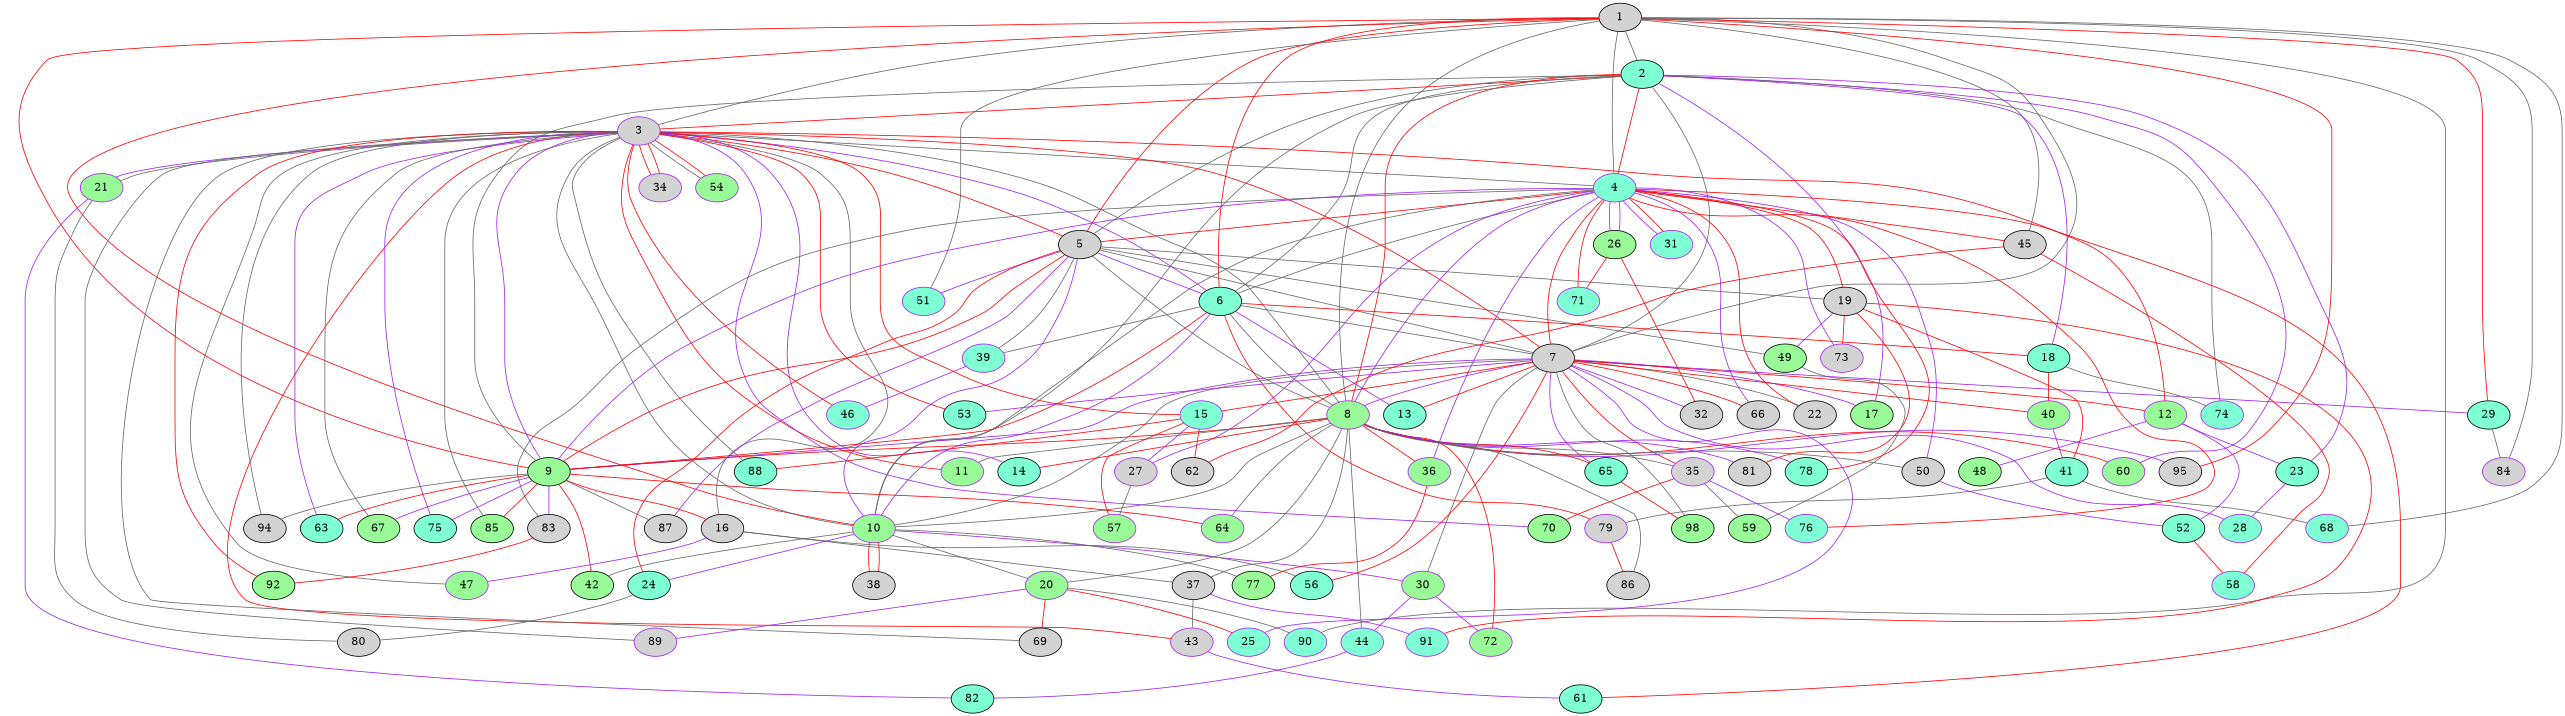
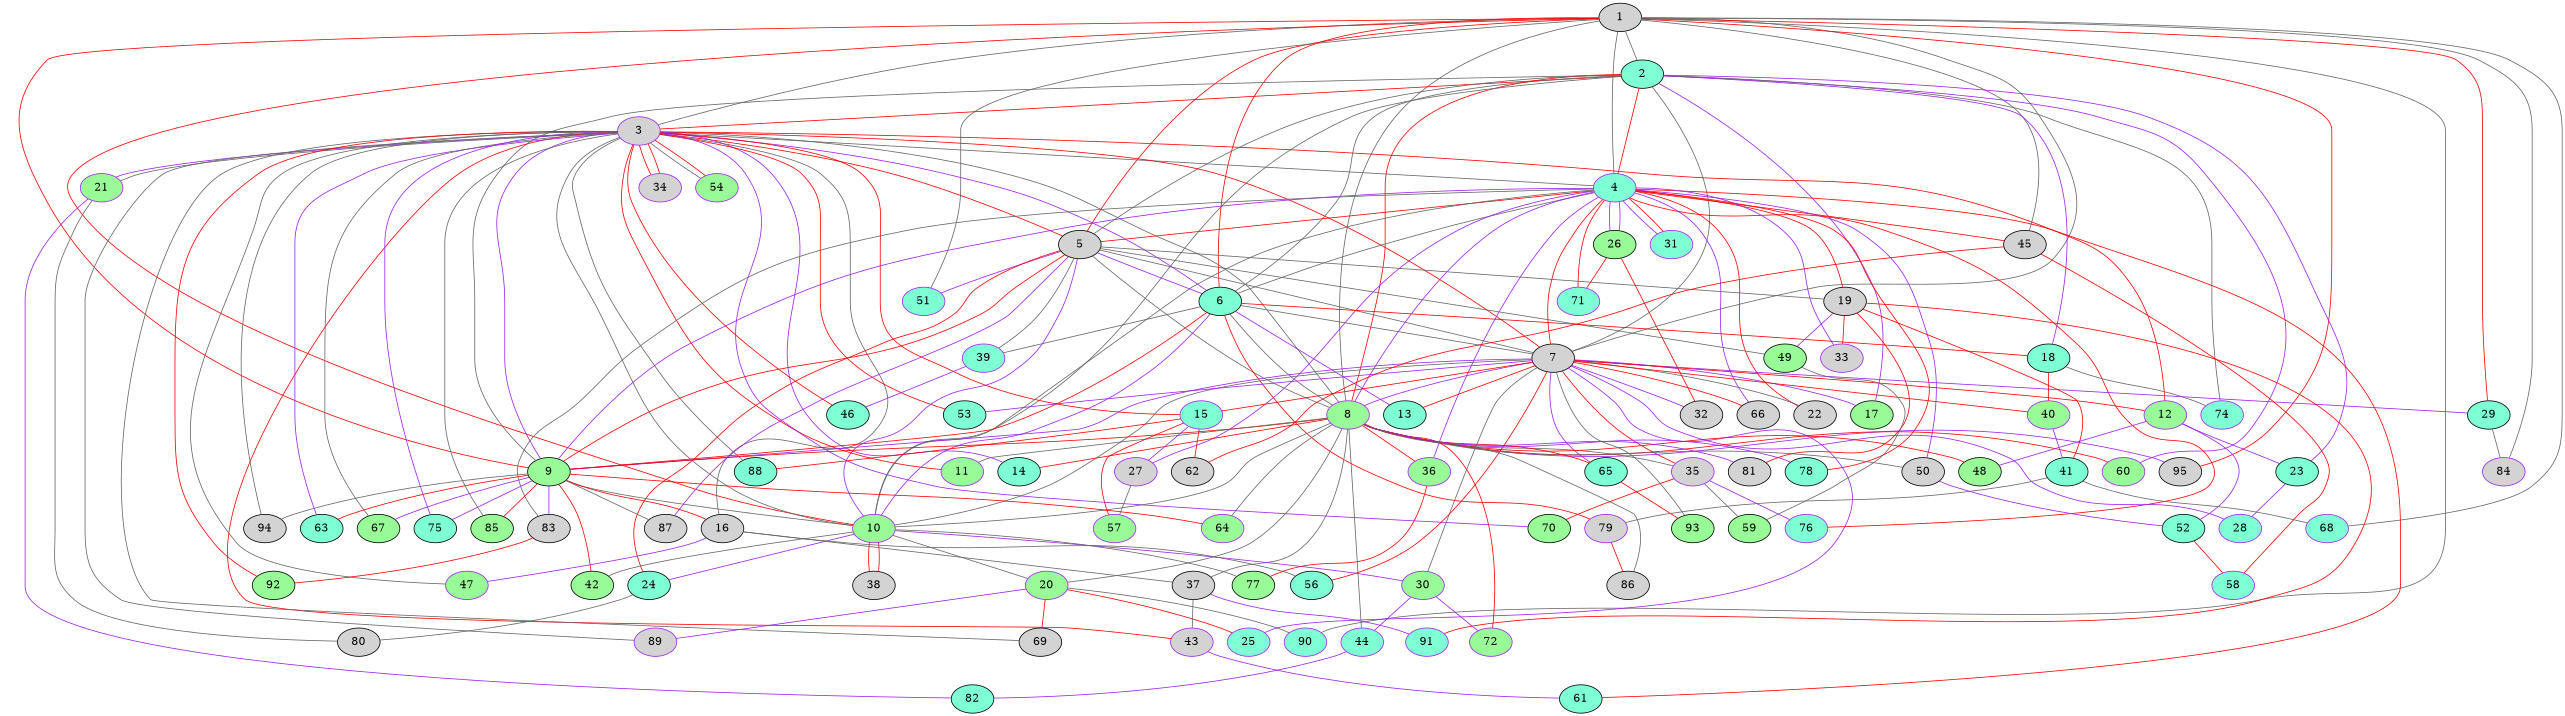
node "73": label "73" -> "33"
node "46": color purple -> black
edge "8" -- "48": added
edge "9" -- "10": added
node "98": label "98" -> "93"
